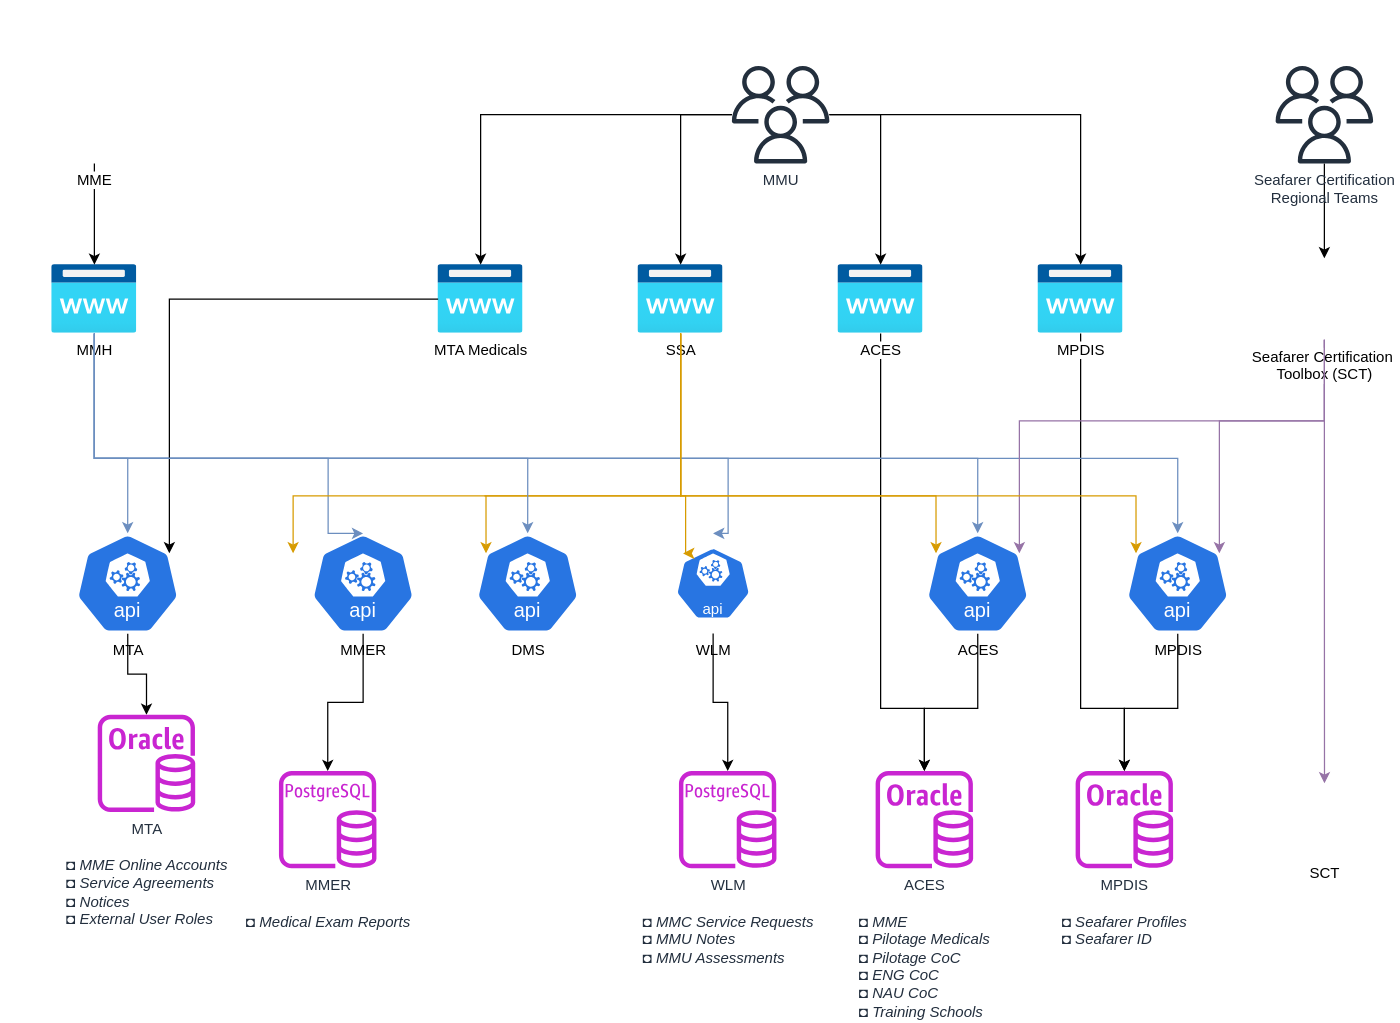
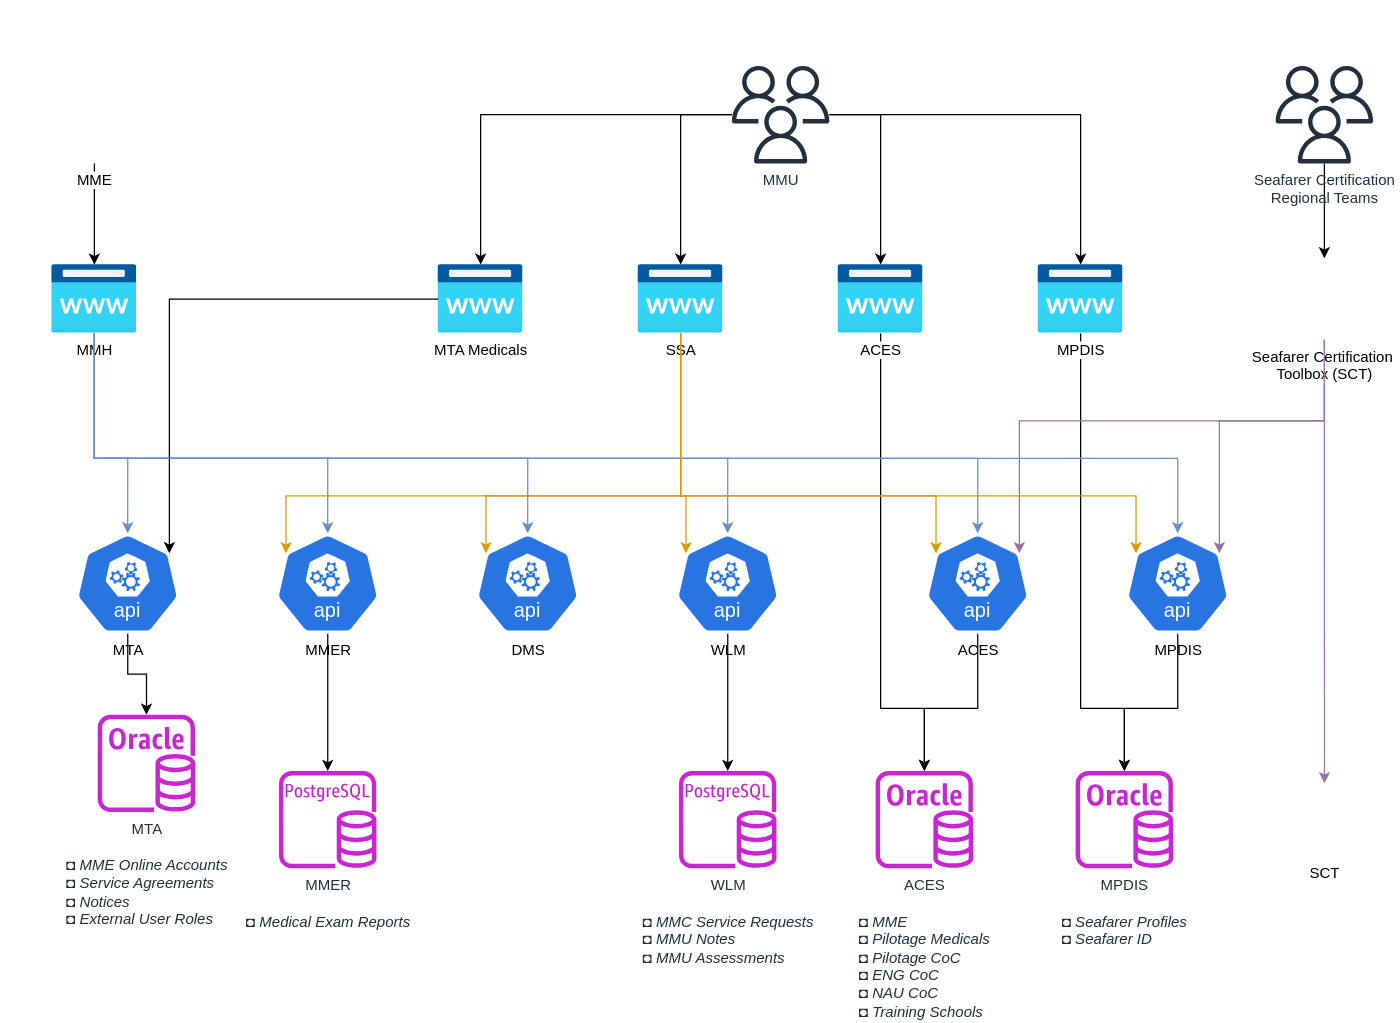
node "MMER": size 175x100 -> 104x100
node "WLM": size 75x100 -> 104x100
